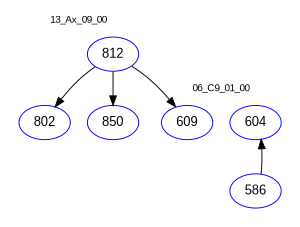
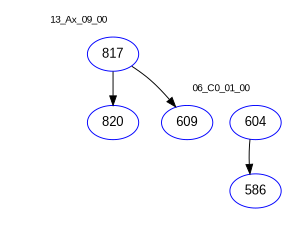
node "812": label "812" -> "817"
cluster "06_C9_01_00": label "06_C9_01_00" -> "06_C0_01_00"
node "802": removed
node "850": label "850" -> "820"
edge "586" -> "604": reversed
